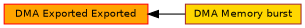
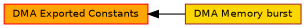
node "DMA Exported Exported": label "DMA Exported Exported" -> "DMA Exported Constants"
